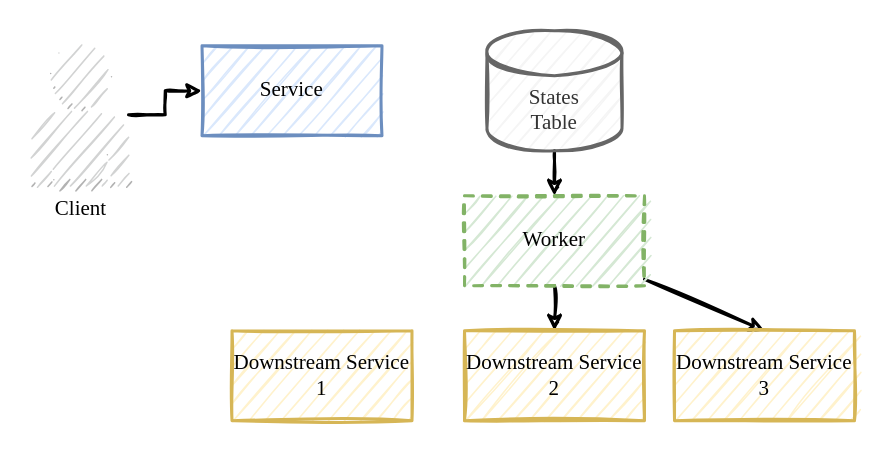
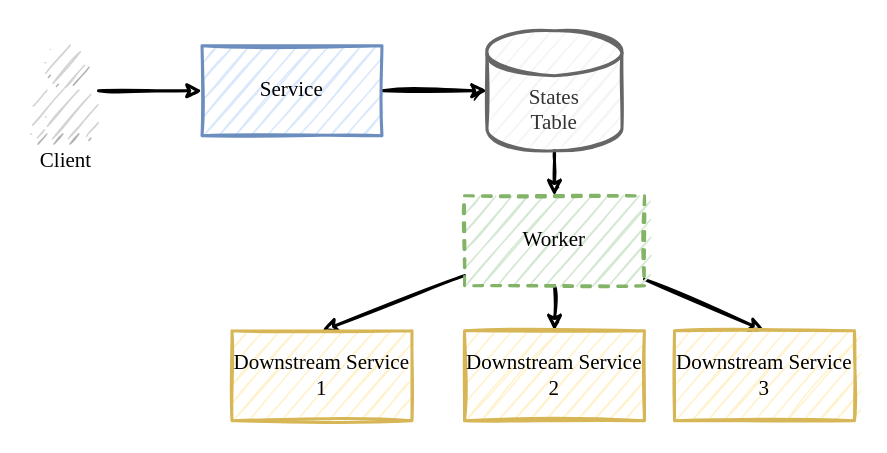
edge "Service" -> "StatesTable": added
node "Client": size 98x143 -> 68x95
edge "Worker" -> "Downstream Service 1": added
